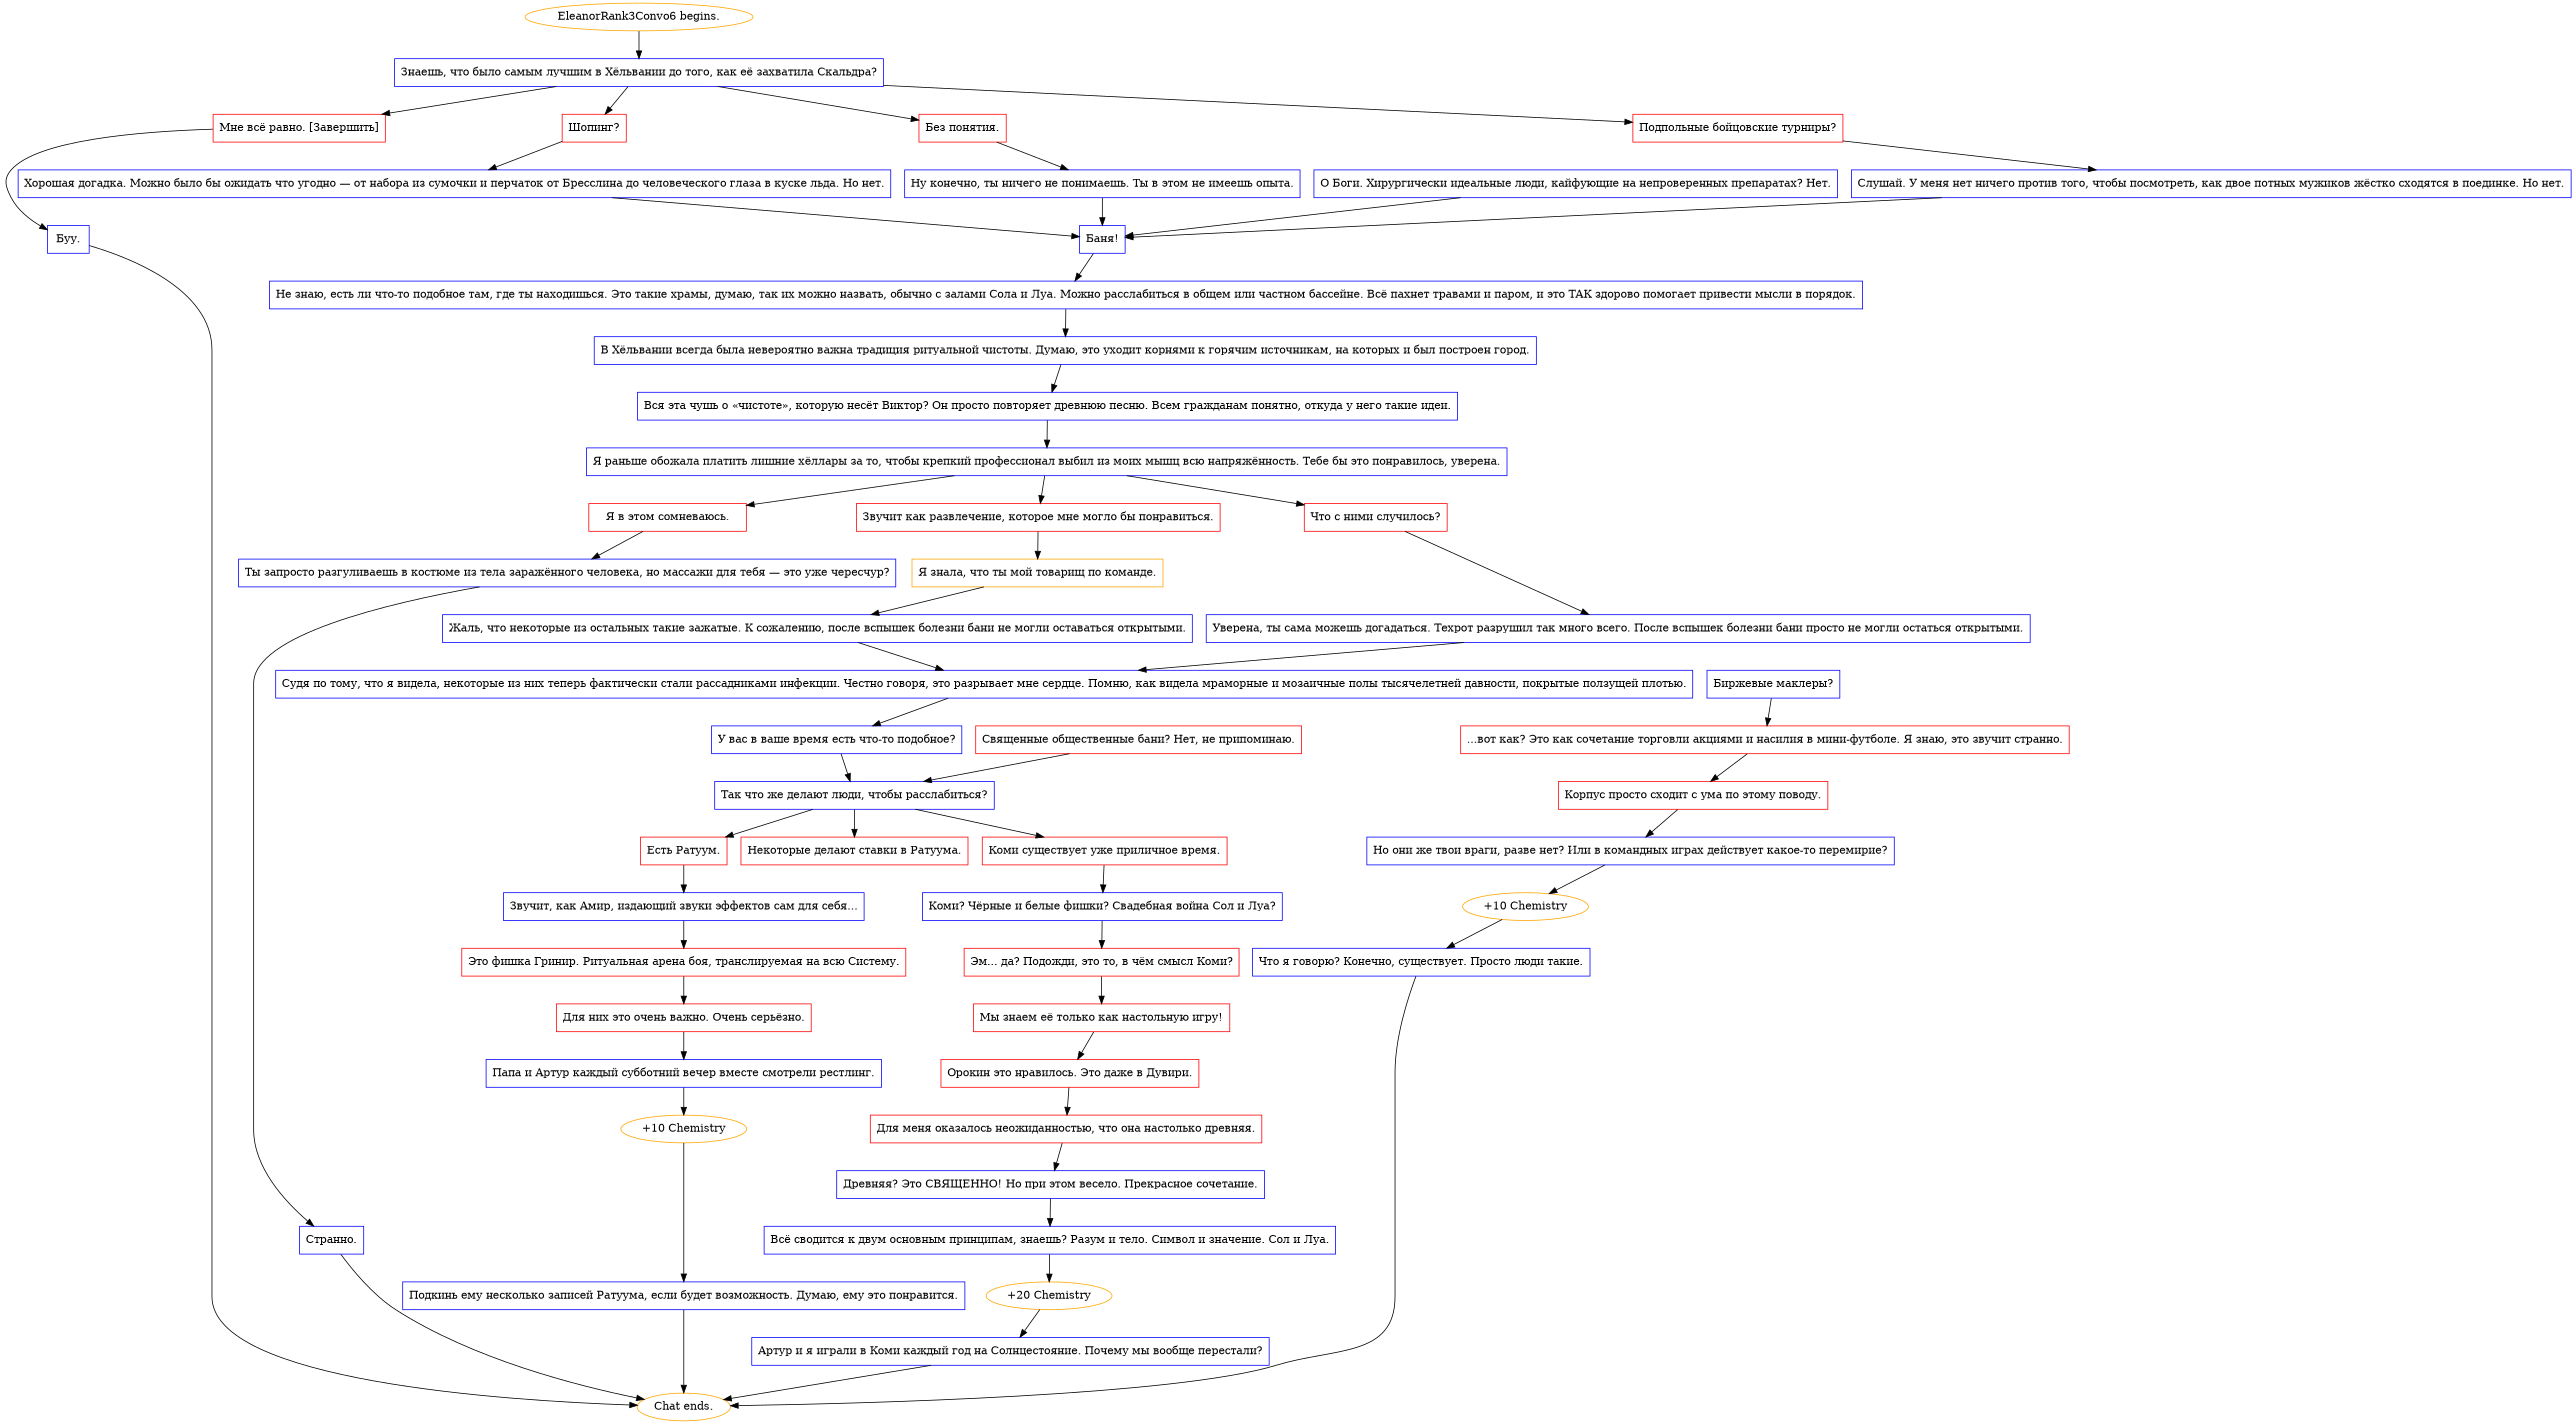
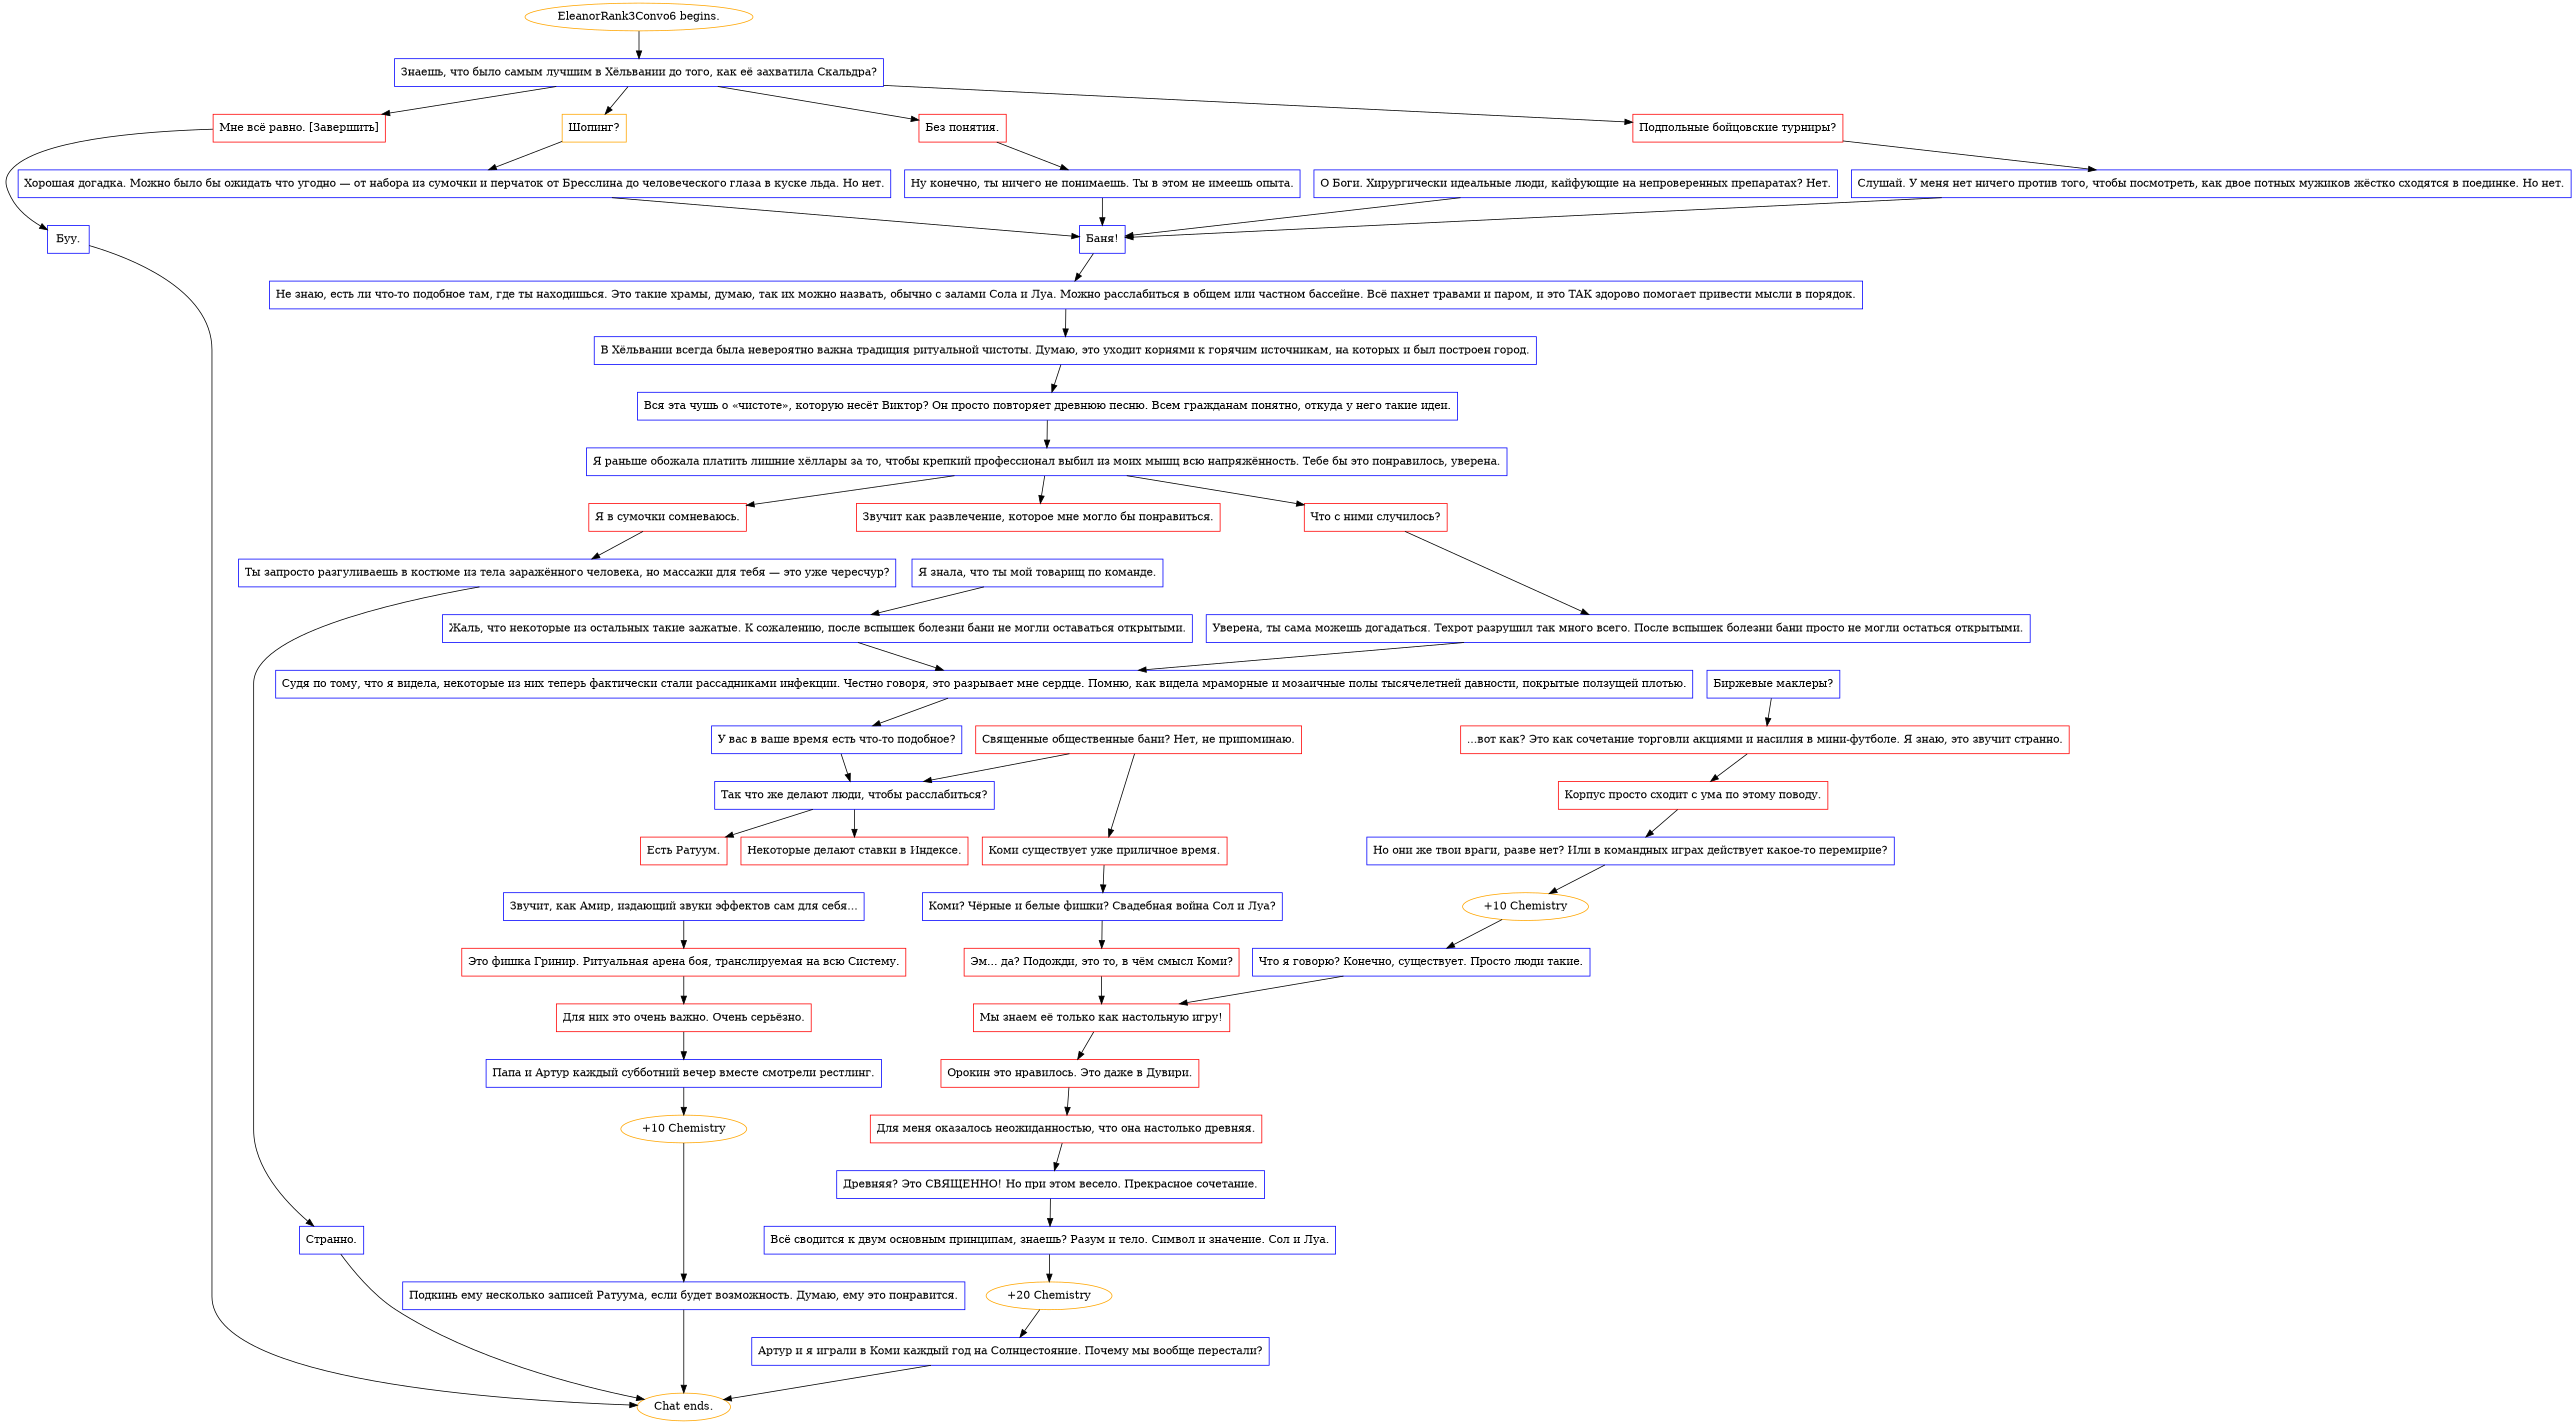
node "Шопинг?": color red -> orange
node "Я в этом сомневаюсь.": label "Я в этом сомневаюсь." -> "Я в сумочки сомневаюсь."
edge "Звучит как развлечение, которое мне могло бы понравиться." -> "Я знала, что ты мой товарищ по команде.": removed
node "Я знала, что ты мой товарищ по команде.": color orange -> blue
edge "Так что же делают люди, чтобы расслабиться?" -> "Коми существует уже приличное время.": now "Священные общественные бани? Нет, не припоминаю." -> "Коми существует уже приличное время."
node "Некоторые делают ставки в Ратуума.": label "Некоторые делают ставки в Ратуума." -> "Некоторые делают ставки в Индексе."
edge "Есть Ратуум." -> "Звучит, как Амир, издающий звуки эффектов сам для себя...": removed
edge "Что я говорю? Конечно, существует. Просто люди такие." -> "Chat ends.": now "Что я говорю? Конечно, существует. Просто люди такие." -> "Мы знаем её только как настольную игру!"
